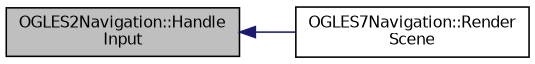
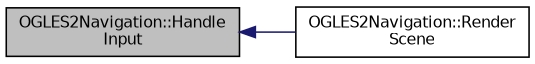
node "OGLES7Navigation::Render Scene": label "OGLES7Navigation::Render Scene" -> "OGLES2Navigation::Render Scene"
